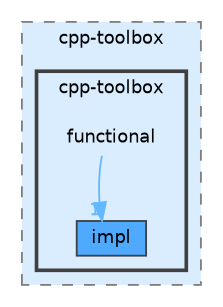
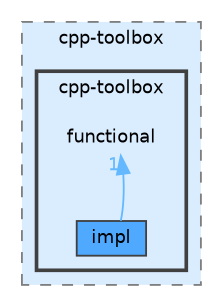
edge "functional" -> "impl": reversed
